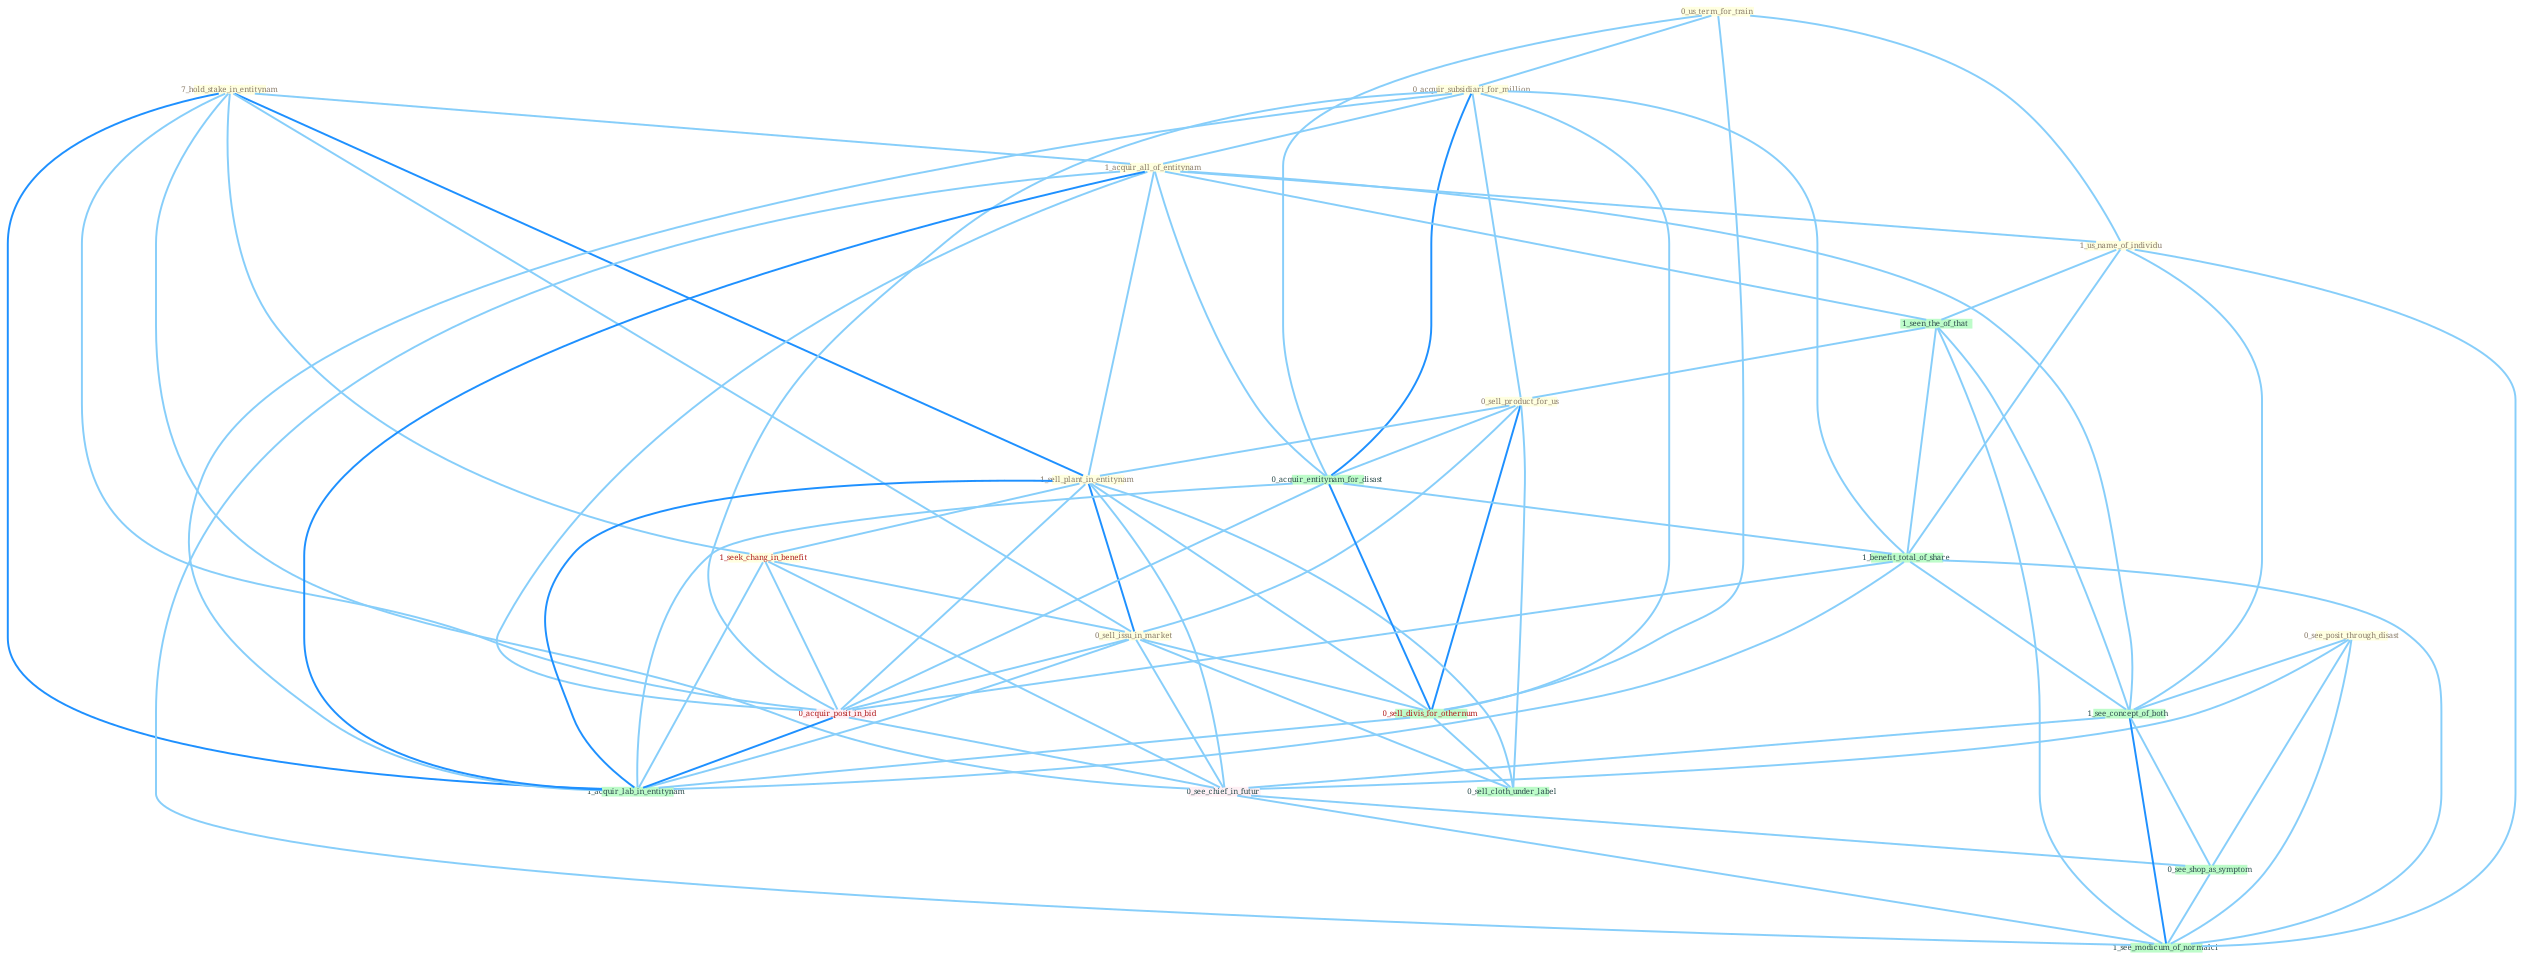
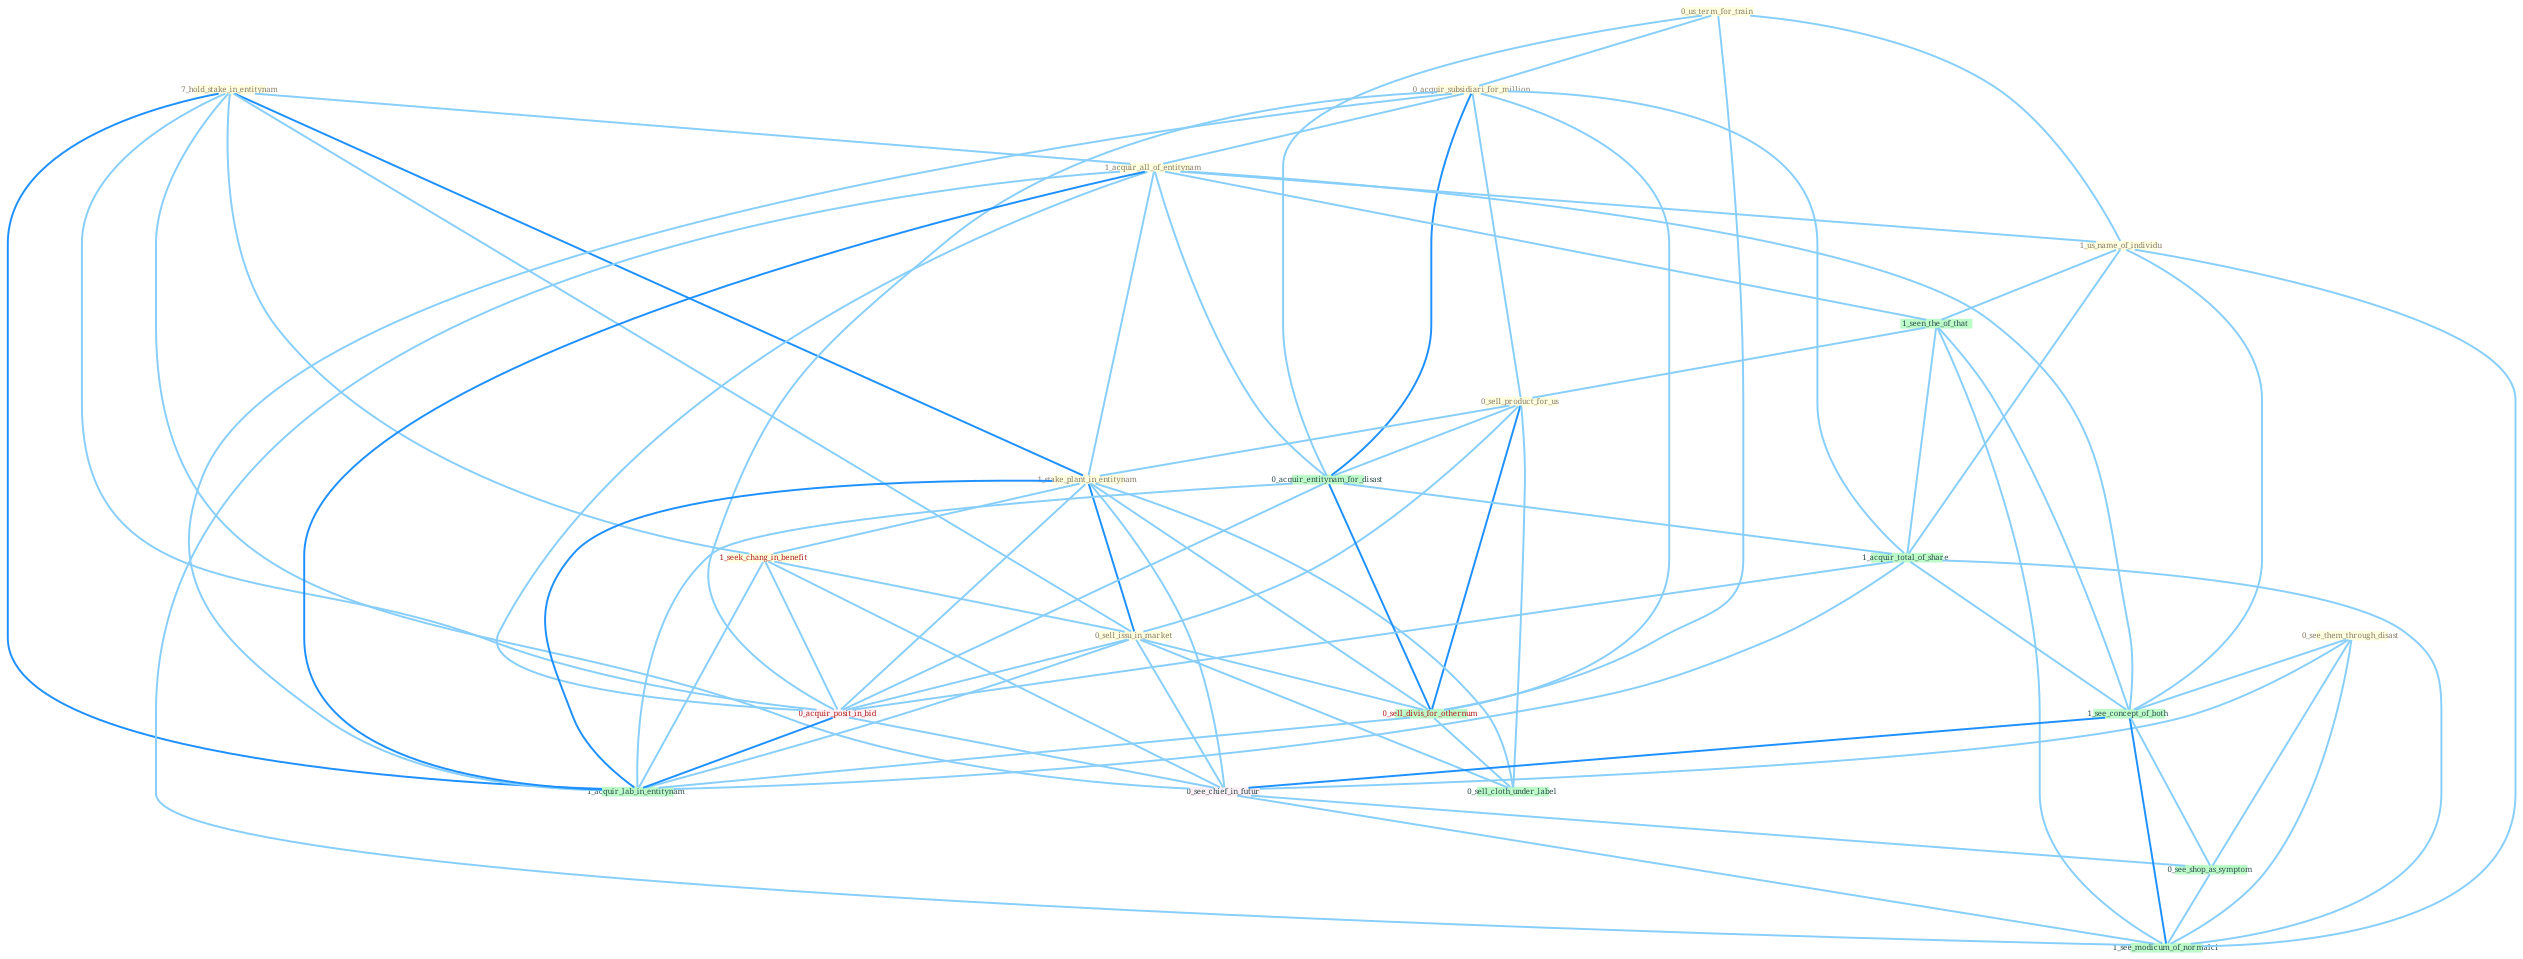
node "1_sell_plant_in_entitynam": label "1_sell_plant_in_entitynam" -> "1_stake_plant_in_entitynam"
node "1_benefit_total_of_share": label "1_benefit_total_of_share" -> "1_acquir_total_of_share"
node "0_see_posit_through_disast": label "0_see_posit_through_disast" -> "0_see_them_through_disast"
edge "1_see_concept_of_both" -- "0_see_chief_in_futur": color #87cefa -> #1e90ff
